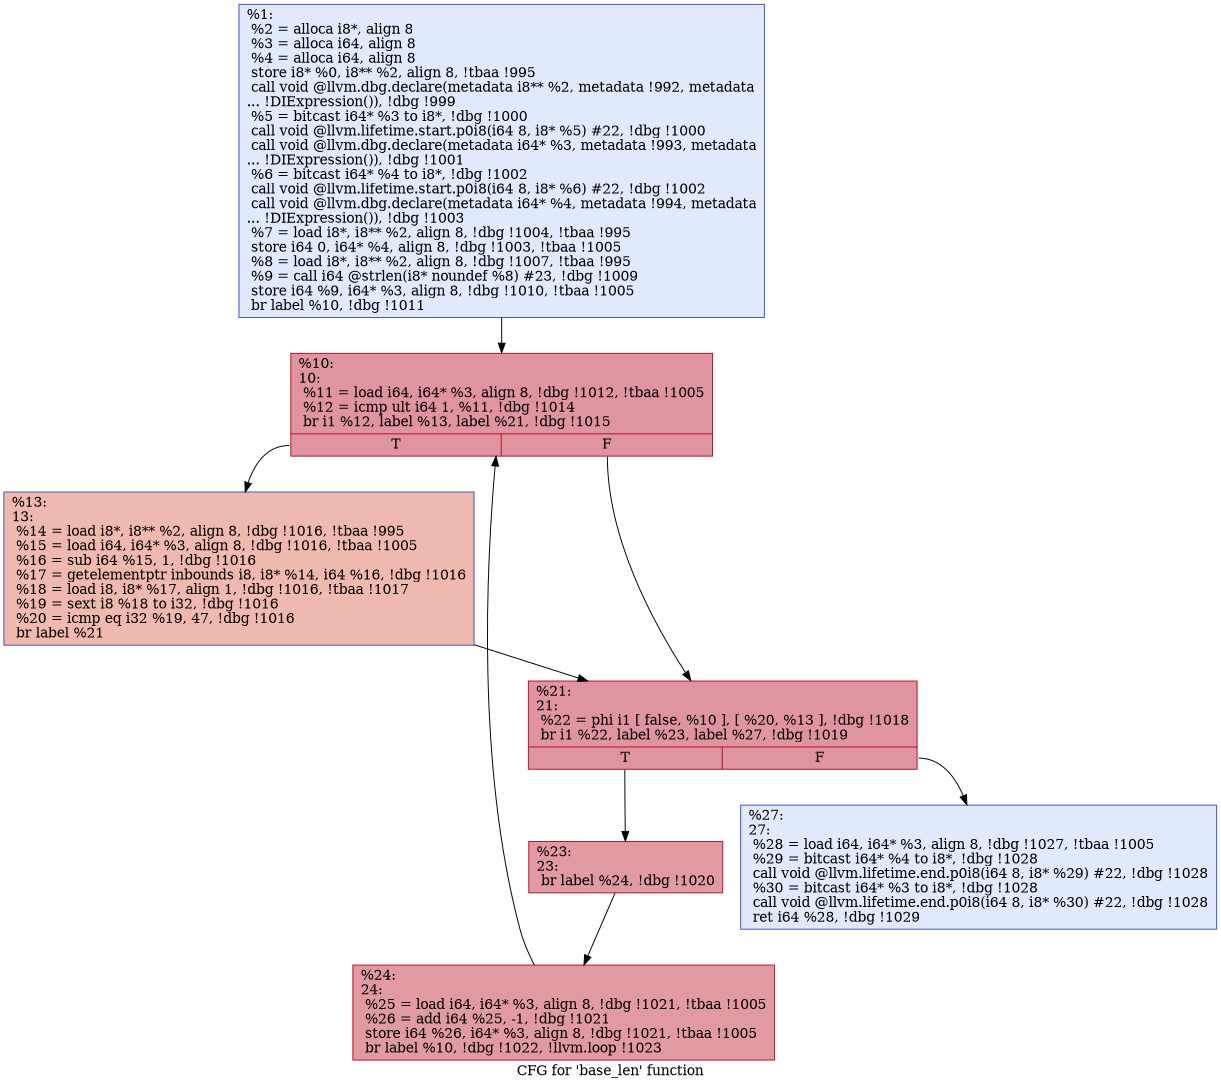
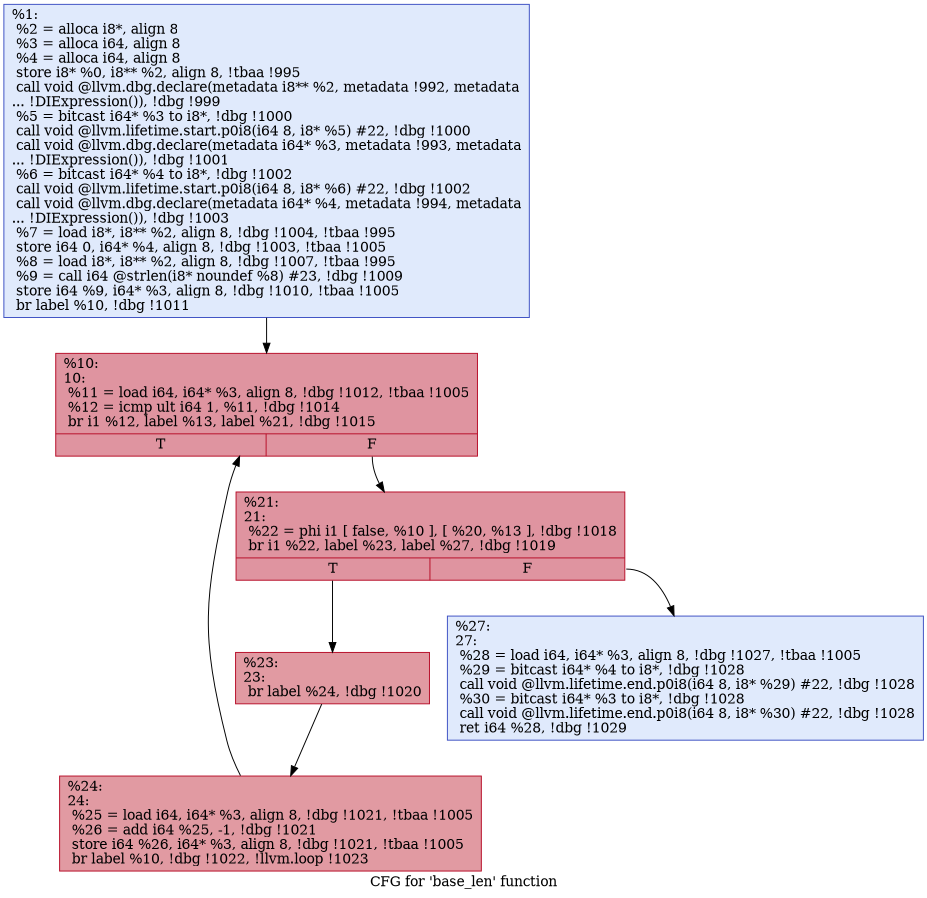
node "%13:": removed
